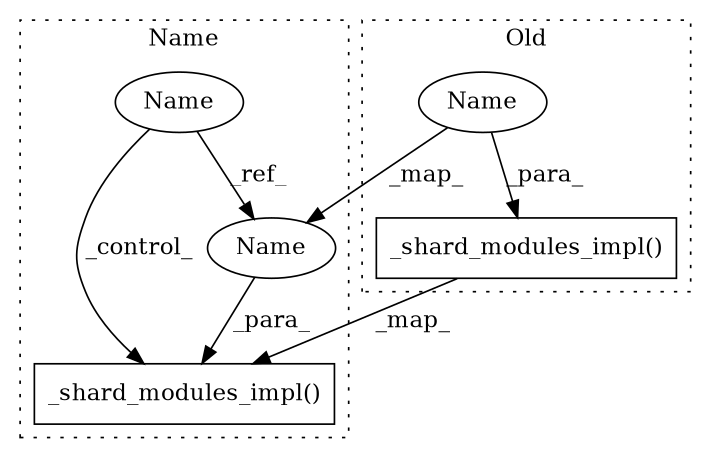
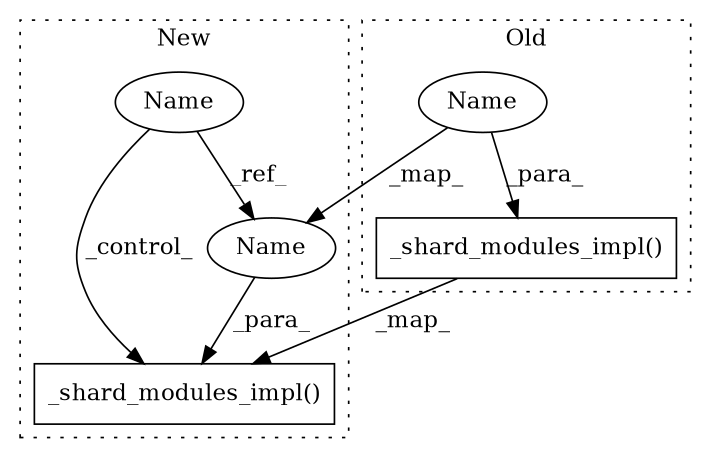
cluster "Name": label "Name" -> "New"
